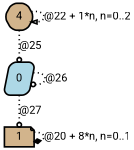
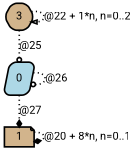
node "4": label "4" -> "3"
edge "0" -> "1": arrowhead odot -> diamond
